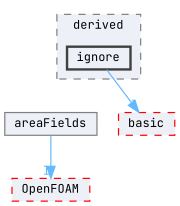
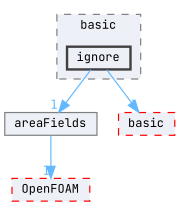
cluster "derived": label "derived" -> "basic"
edge "ignore" -> "areaFields": added
